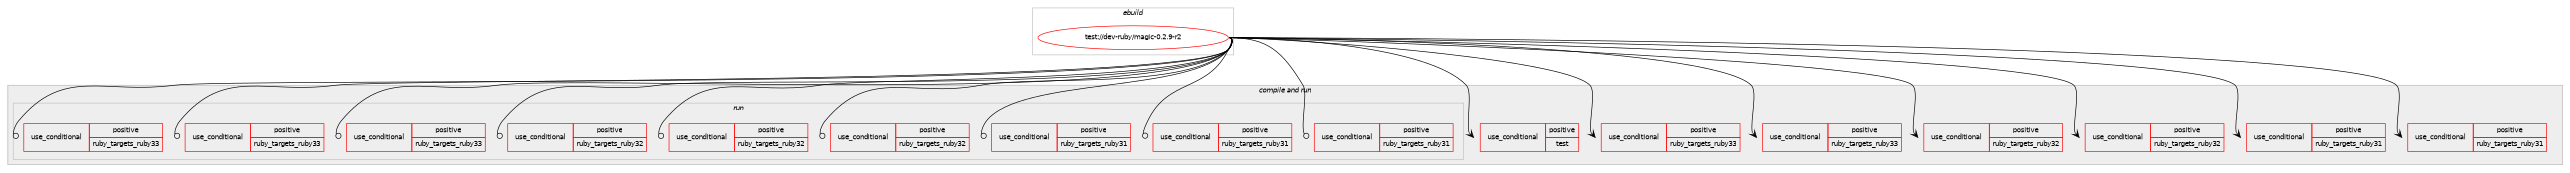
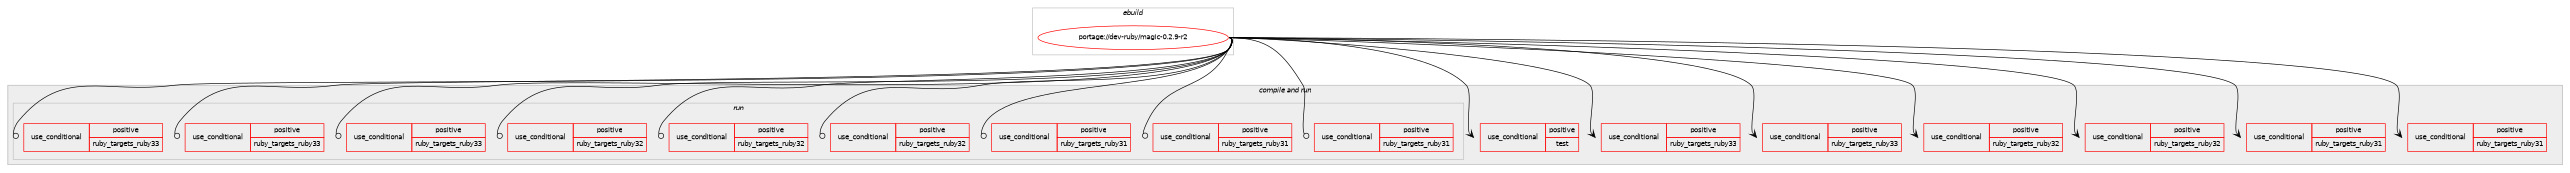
node "test://dev-ruby/magic-0.2.9-r2": label "test://dev-ruby/magic-0.2.9-r2" -> "portage://dev-ruby/magic-0.2.9-r2"
